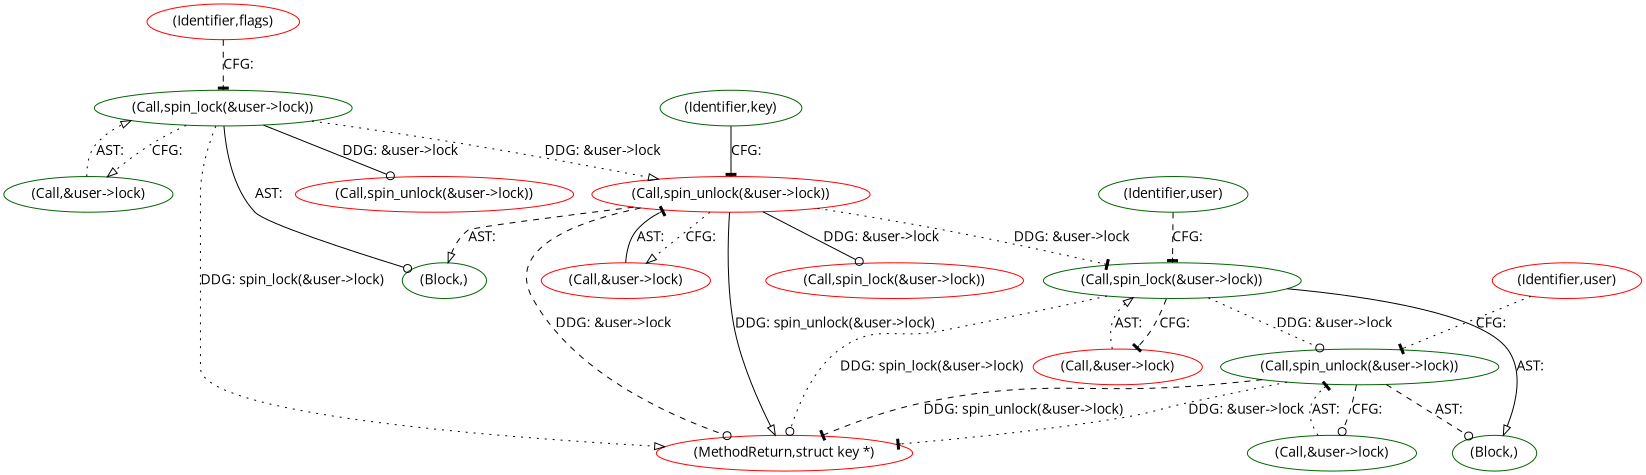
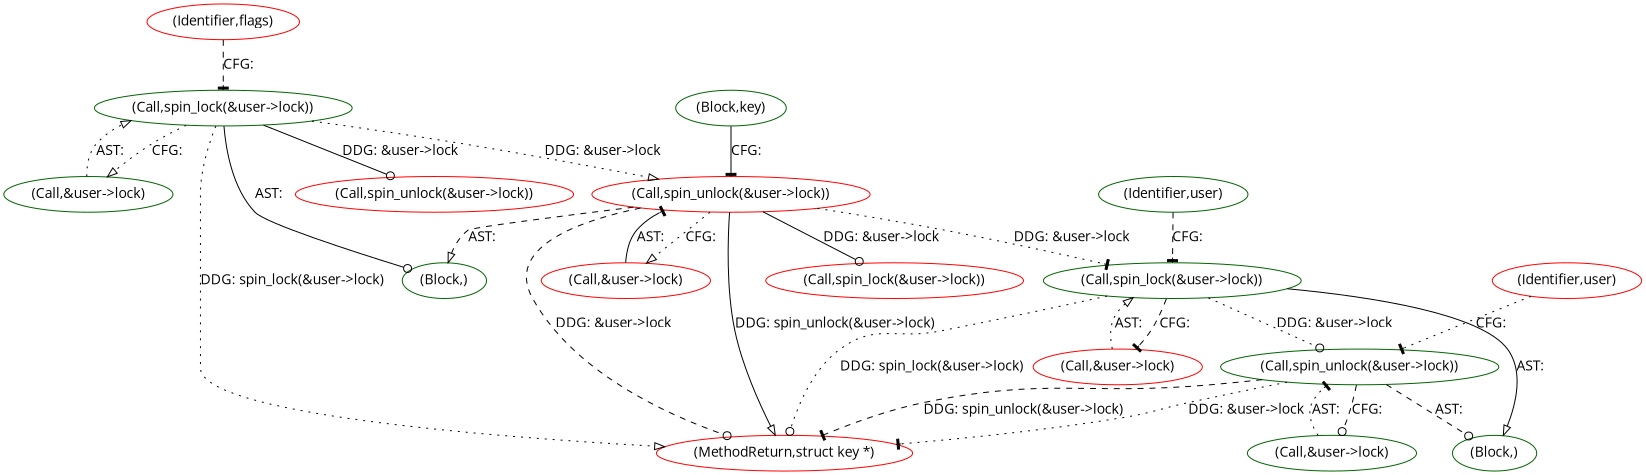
node "(Identifier,key)": label "(Identifier,key)" -> "(Block,key)"
